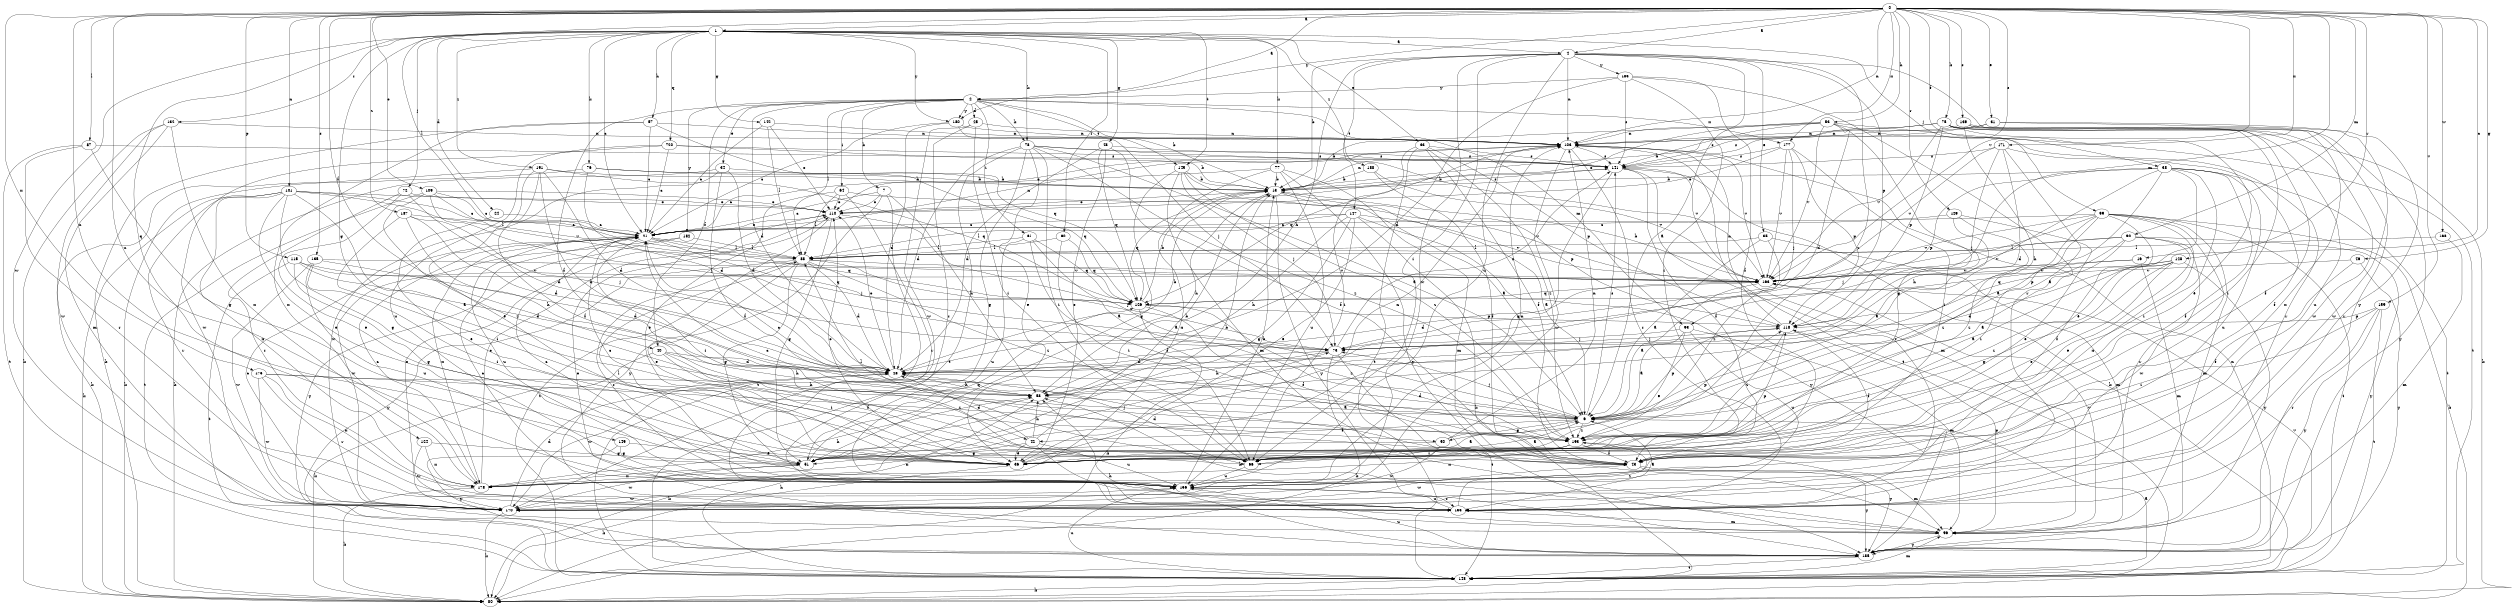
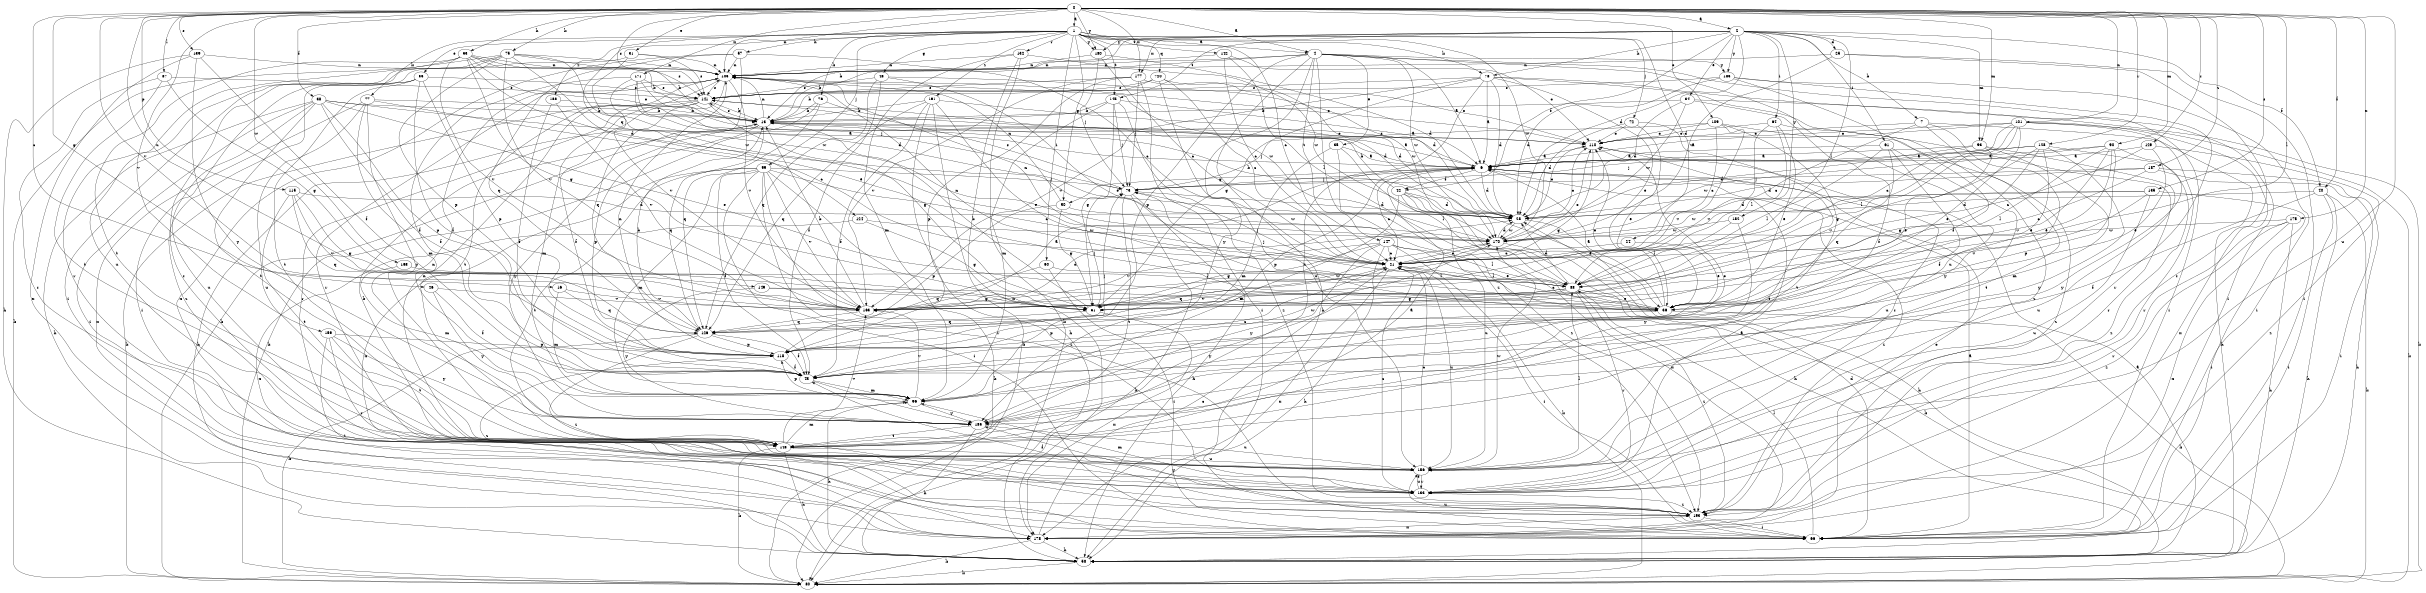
edge "1" -> "142": label "g" -> "t"
edge "183" -> "2": reversed
edge "110" -> "21": reversed
